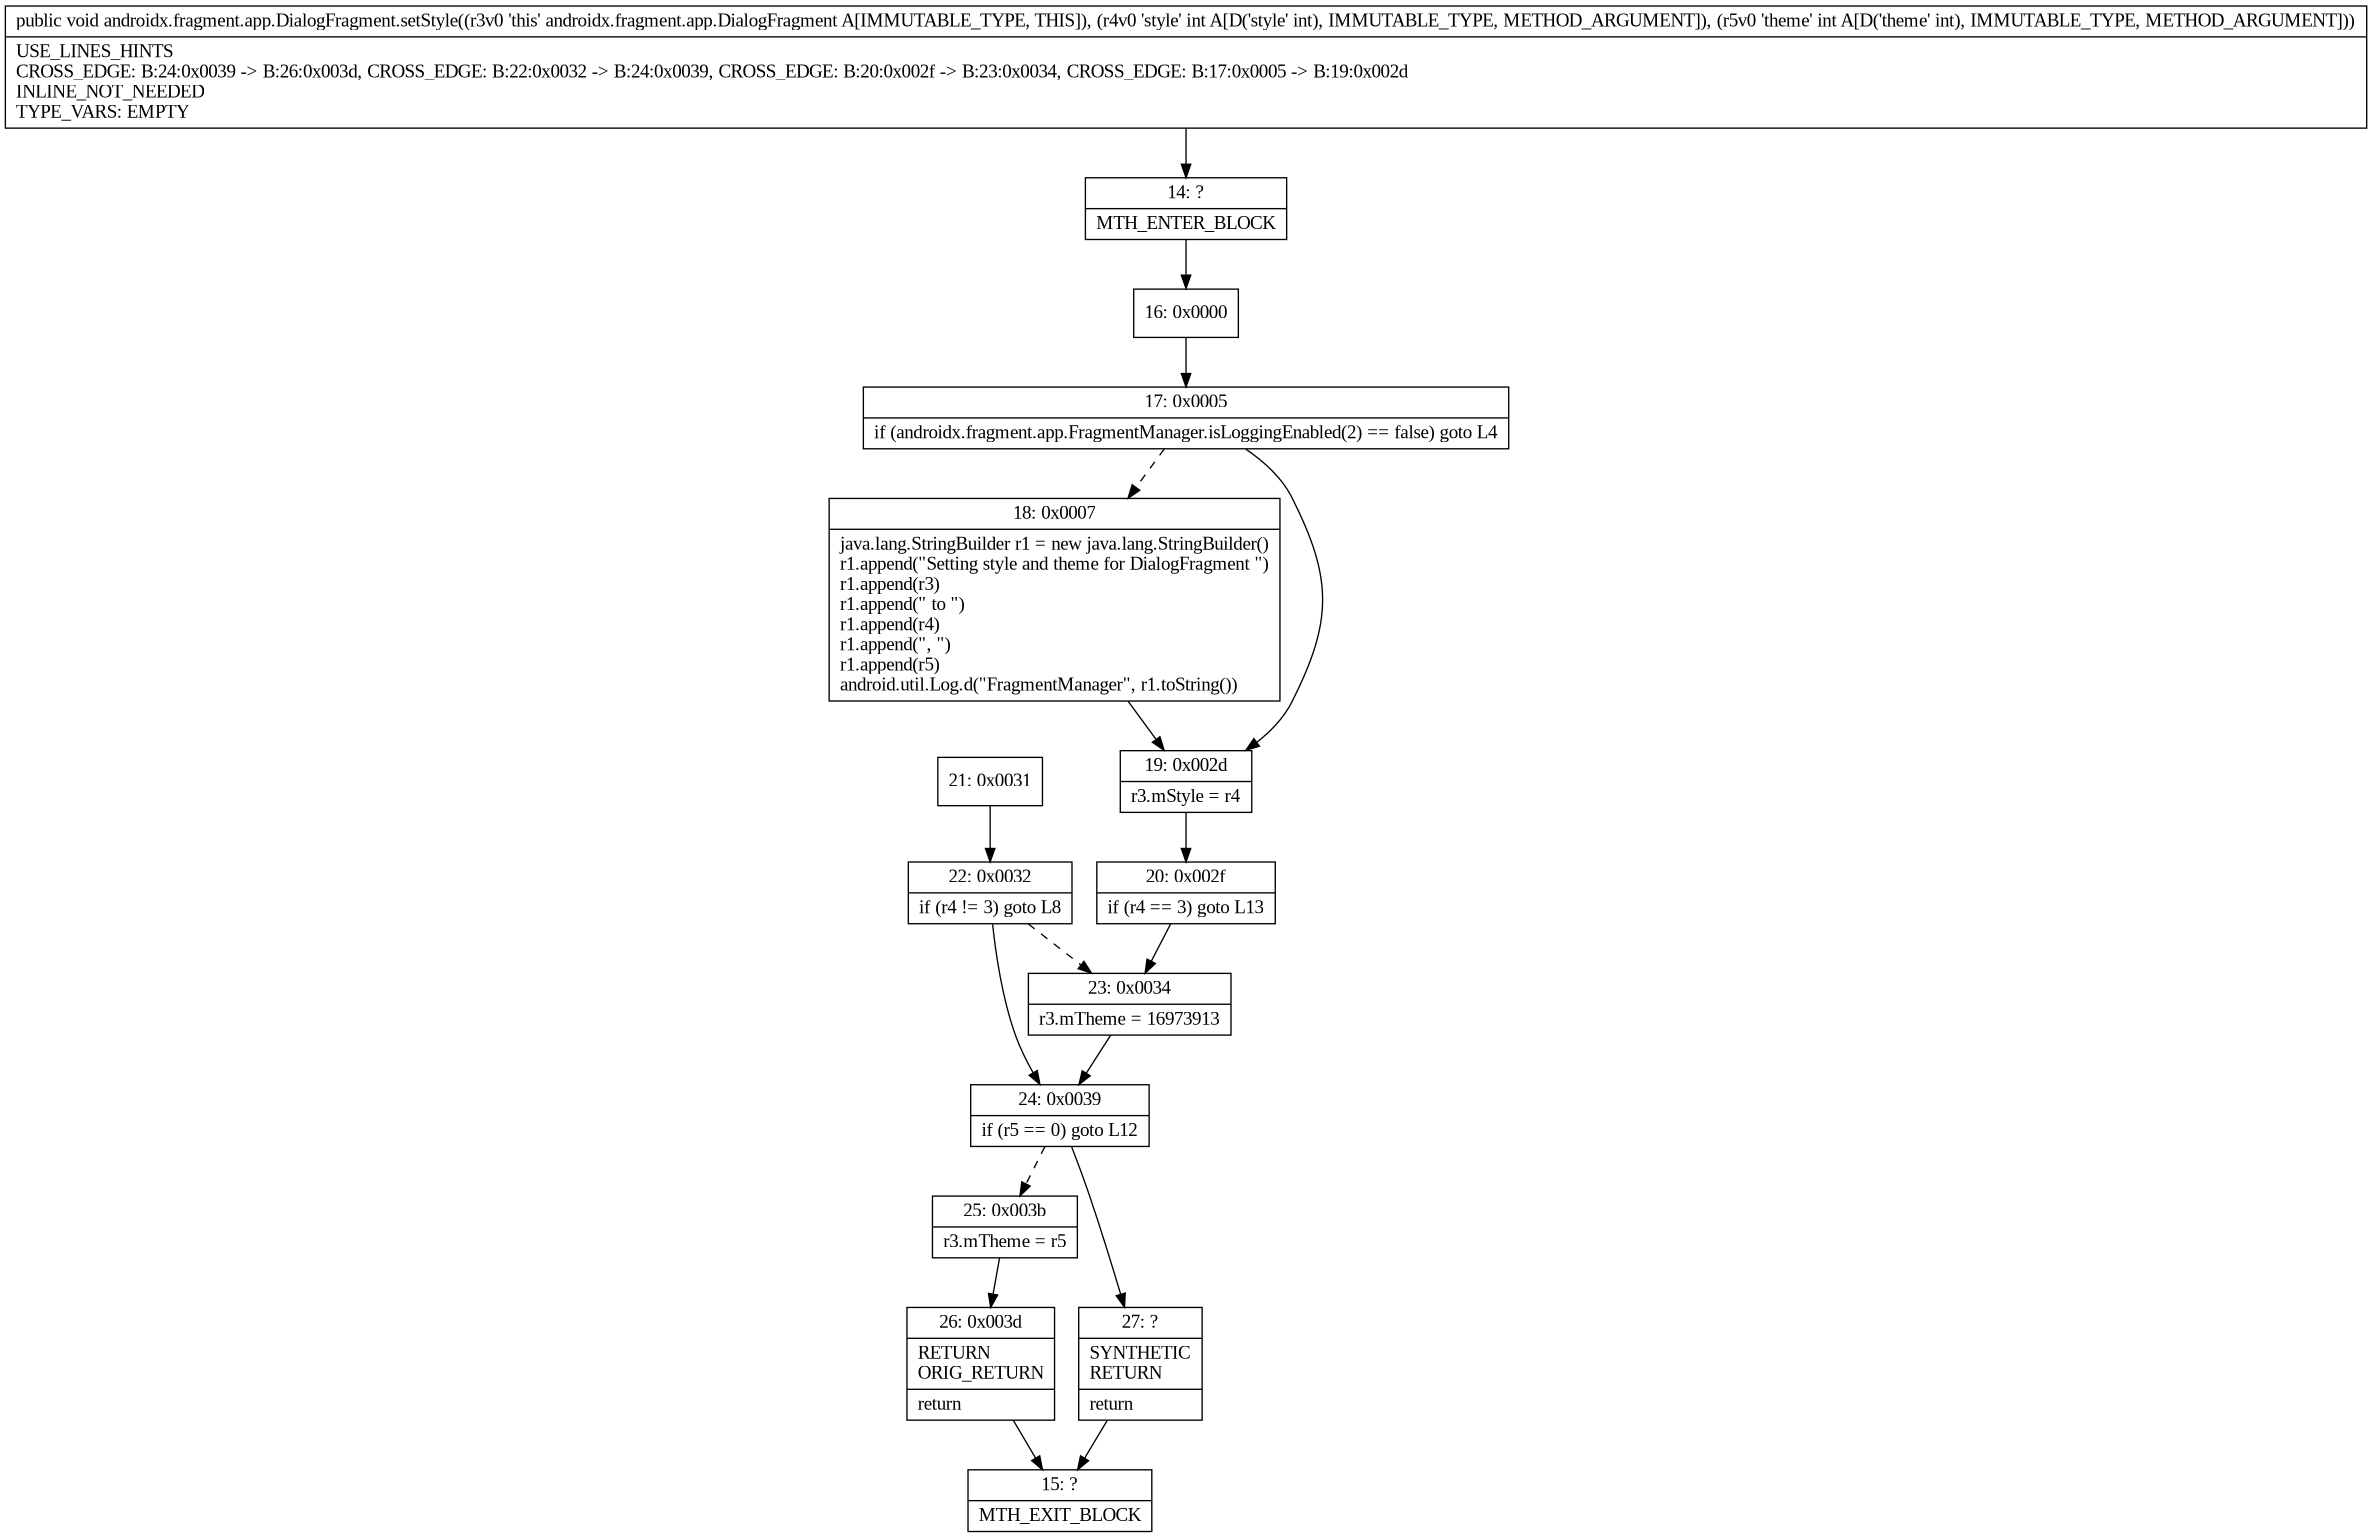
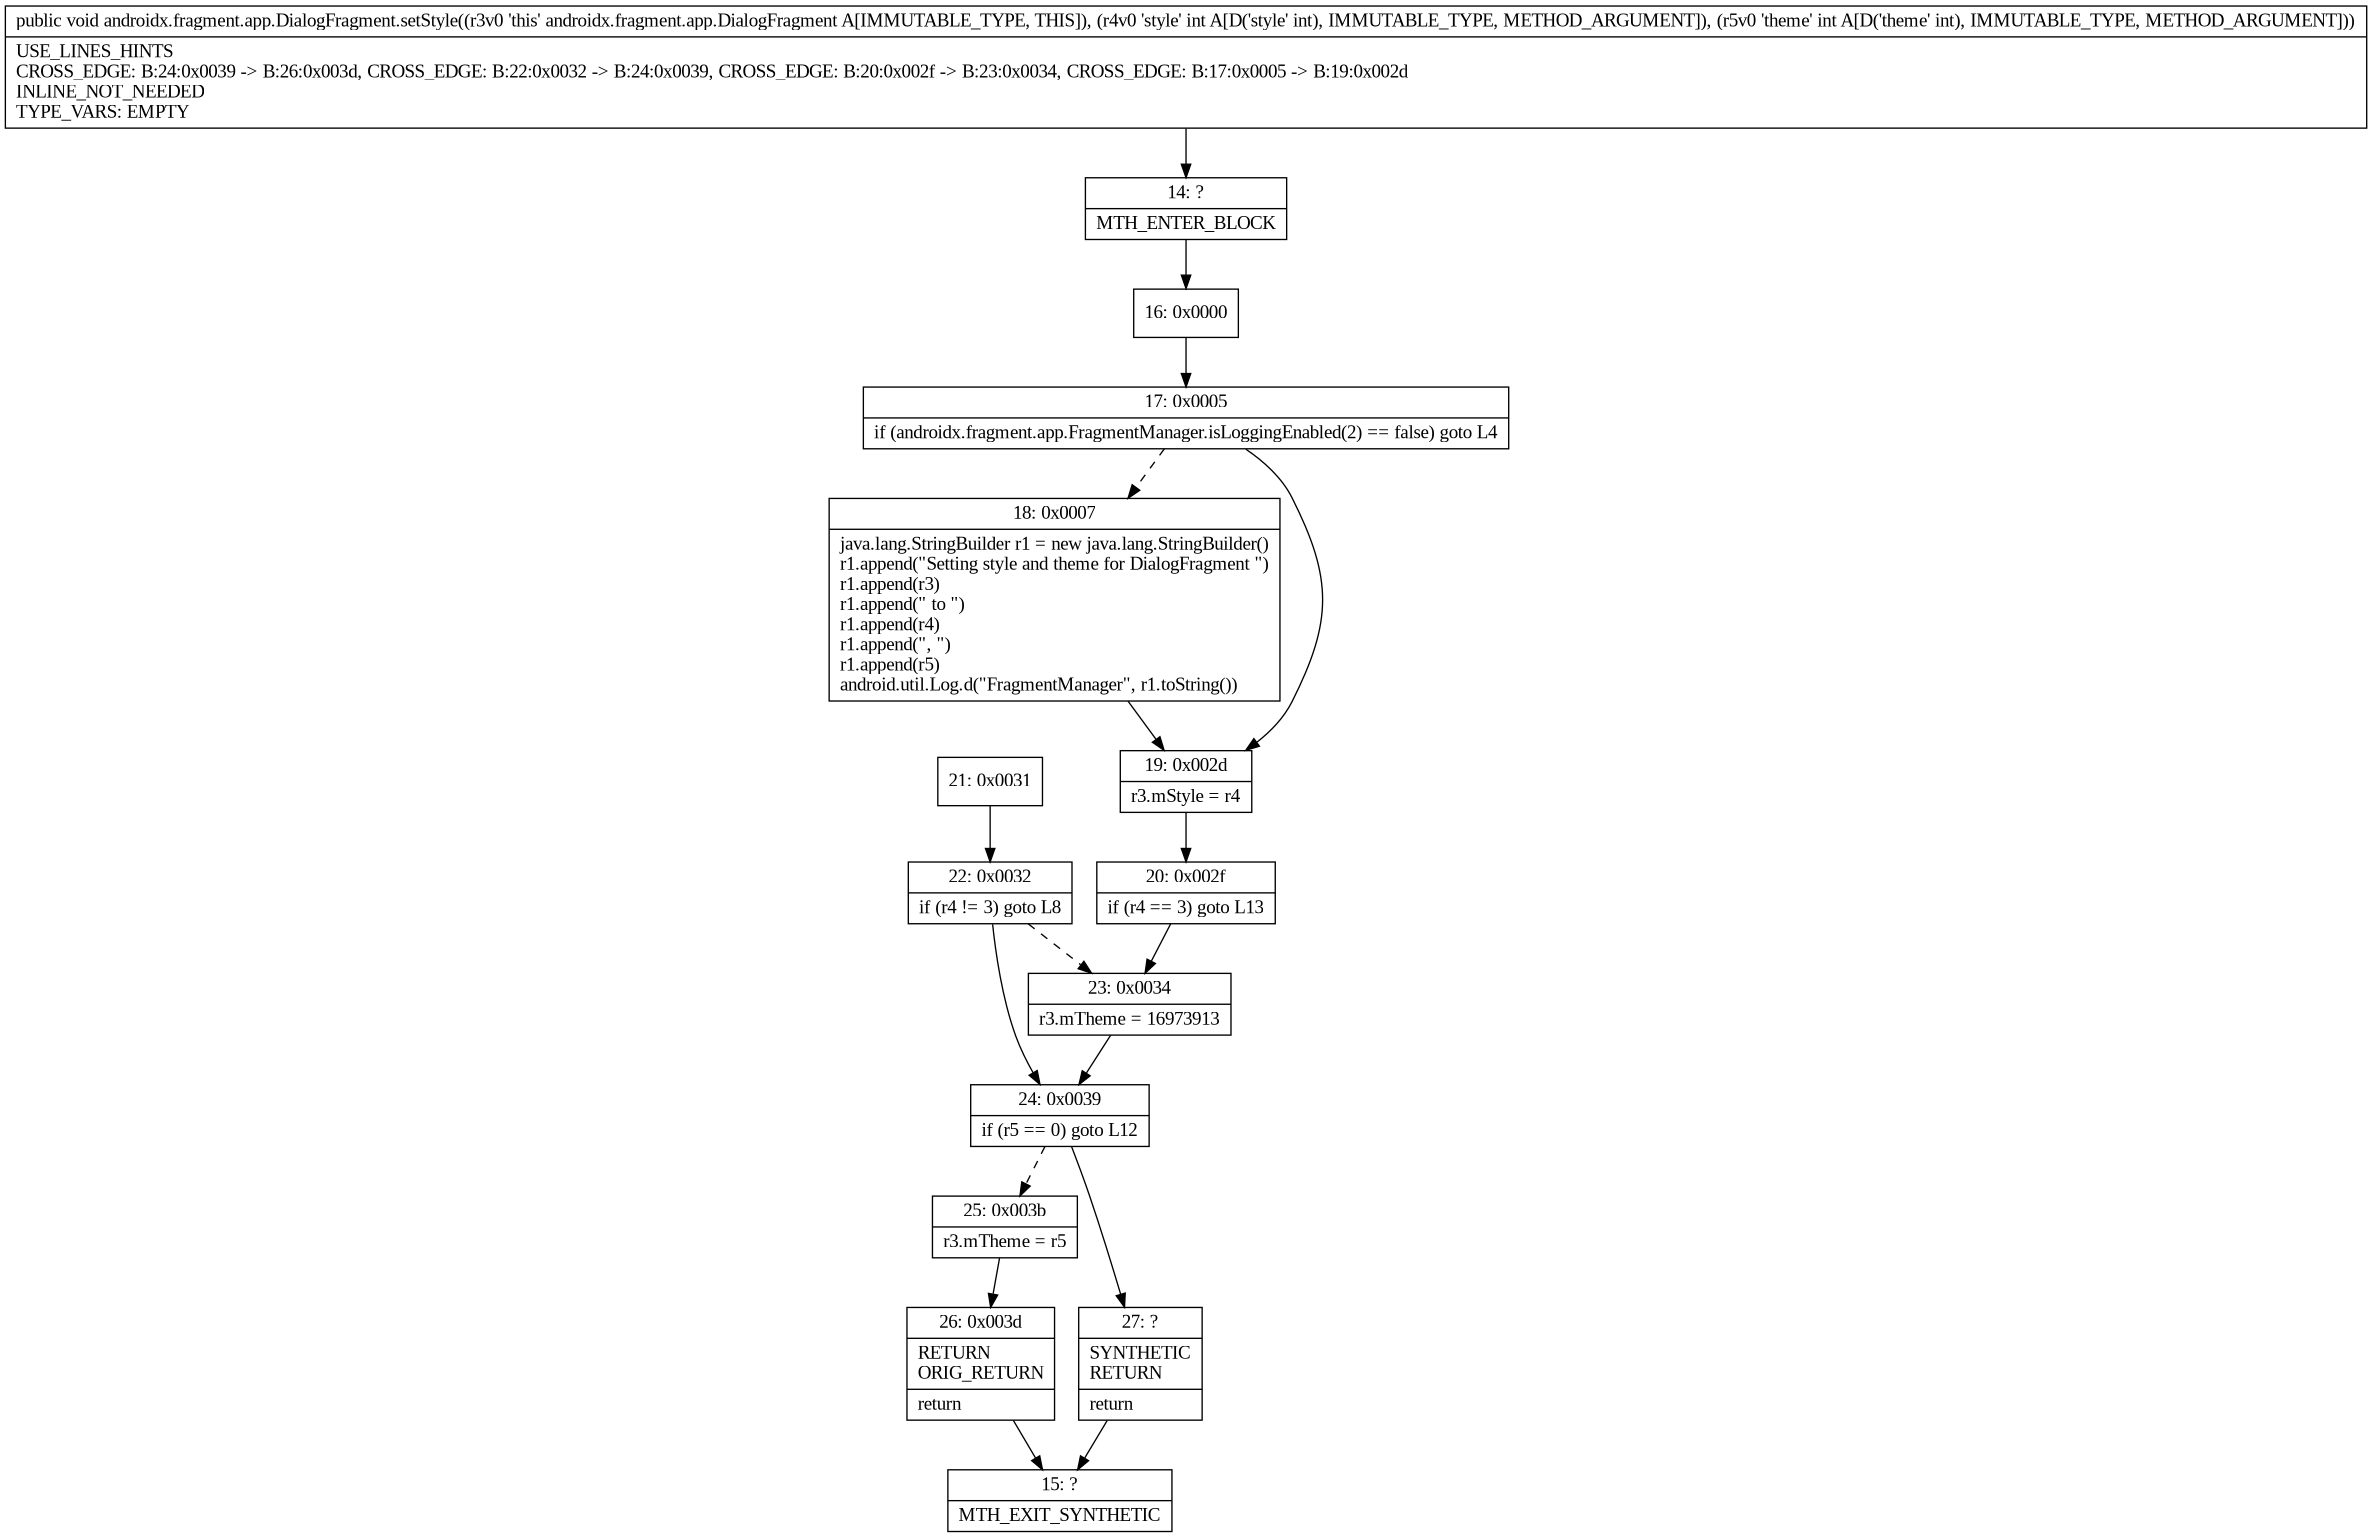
node "15: ?": text "MTH_EXIT_BLOCK" -> "MTH_EXIT_SYNTHETIC"
